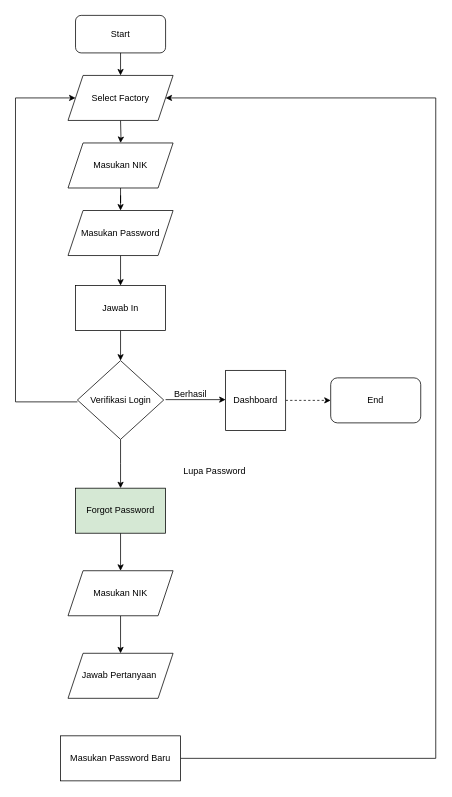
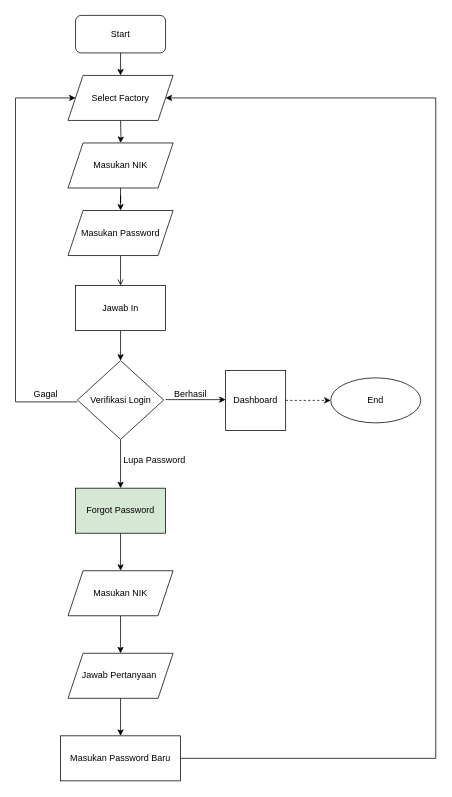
edge "Masukan Password" -> "Jawab In": arrowhead classic -> open
node "Gagal": added
node "End": shape rounded rectangle -> ellipse
node "Lupa Password": moved (214, 471) -> (154, 460)
edge "Jawab Pertanyaan" -> "Masukan Password Baru": added
